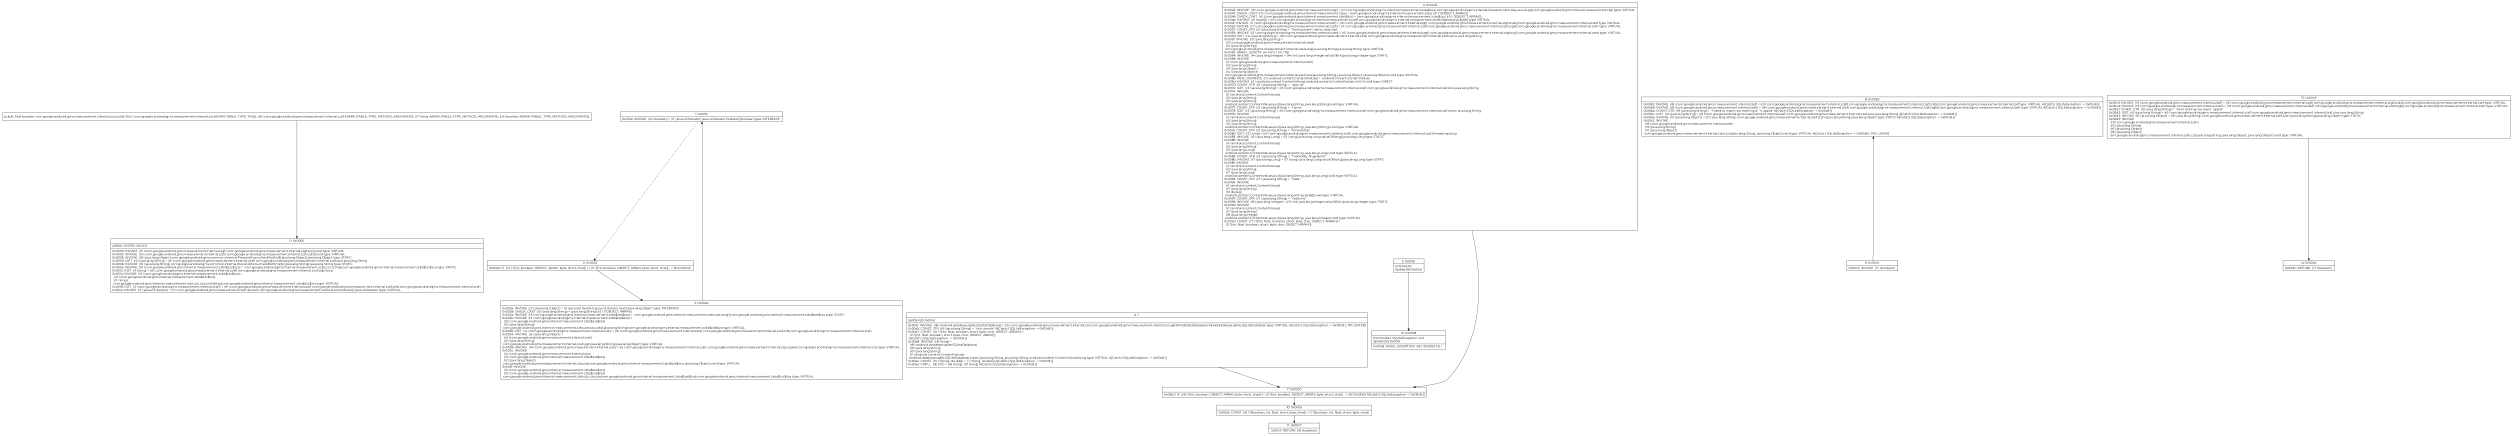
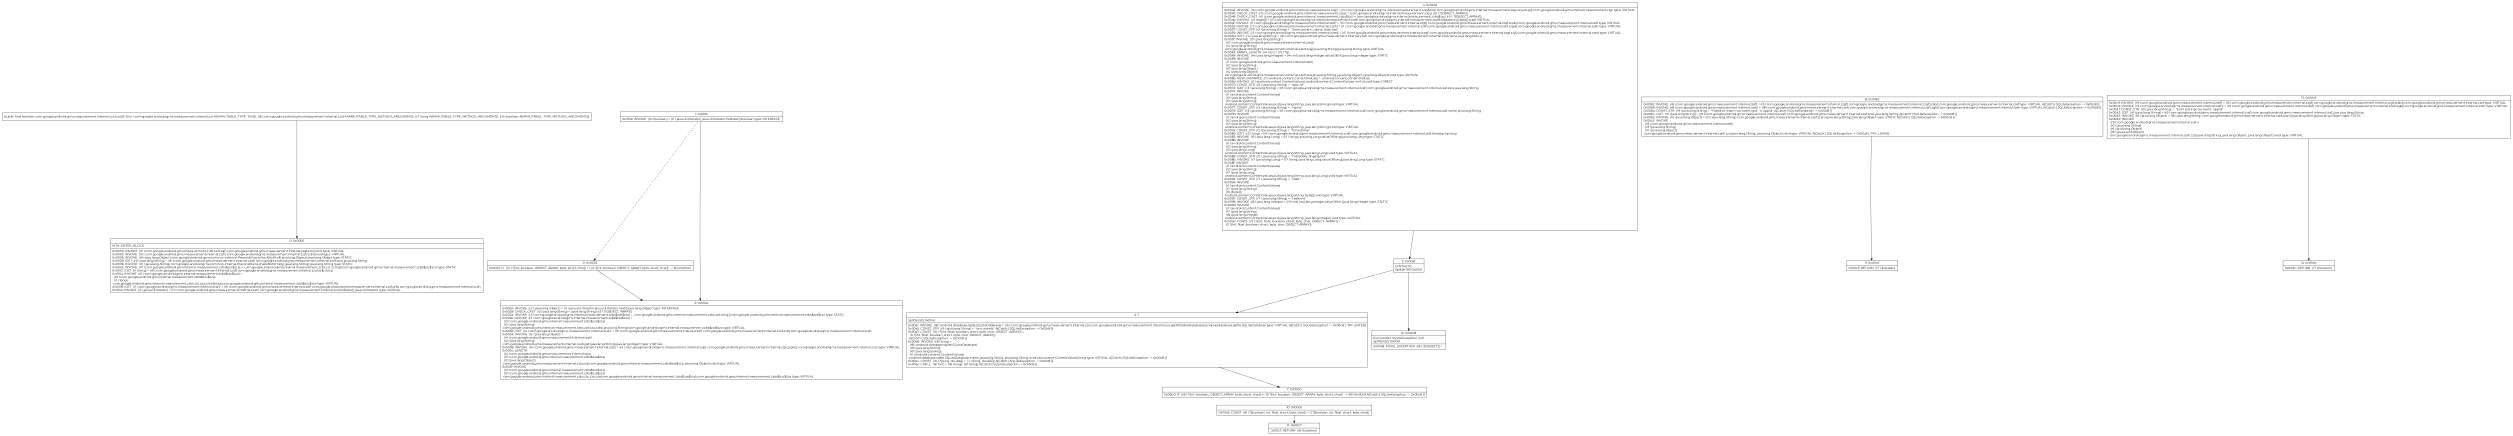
node "13: 0x00c9": text "(r8 I:java.lang.Object)" -> "(r8 I:java.event.Object)"
edge "9: 0x00c5" -> "8: 0x00b2": reversed
edge "3: 0x0024" -> "1: 0x001e": reversed
node "0: 0x0000": text "ARRAY_ENTER_BLOCK" -> "MTH_ENTER_BLOCK"
node "9: 0x00c5": text "0x00c5: INVOKE  (r7 I:boolean)" -> "0x00c5: RETURN  (r7 I:boolean)"
edge "5: 0x00a1" -> "6: ?": added
edge "4: 0x0043" -> "7: 0x00b0": now "4: 0x0043" -> "5: 0x00a1"
node "3: 0x0024": text "0x003c: INVOKE" -> "0x003c: LENGTH"
node "6: ?": text "(r0 I:java.lang.String)" -> "(r0 I:java.lang.Saving)"
edge "7: 0x00b0" -> "10: 0x00c6": removed
